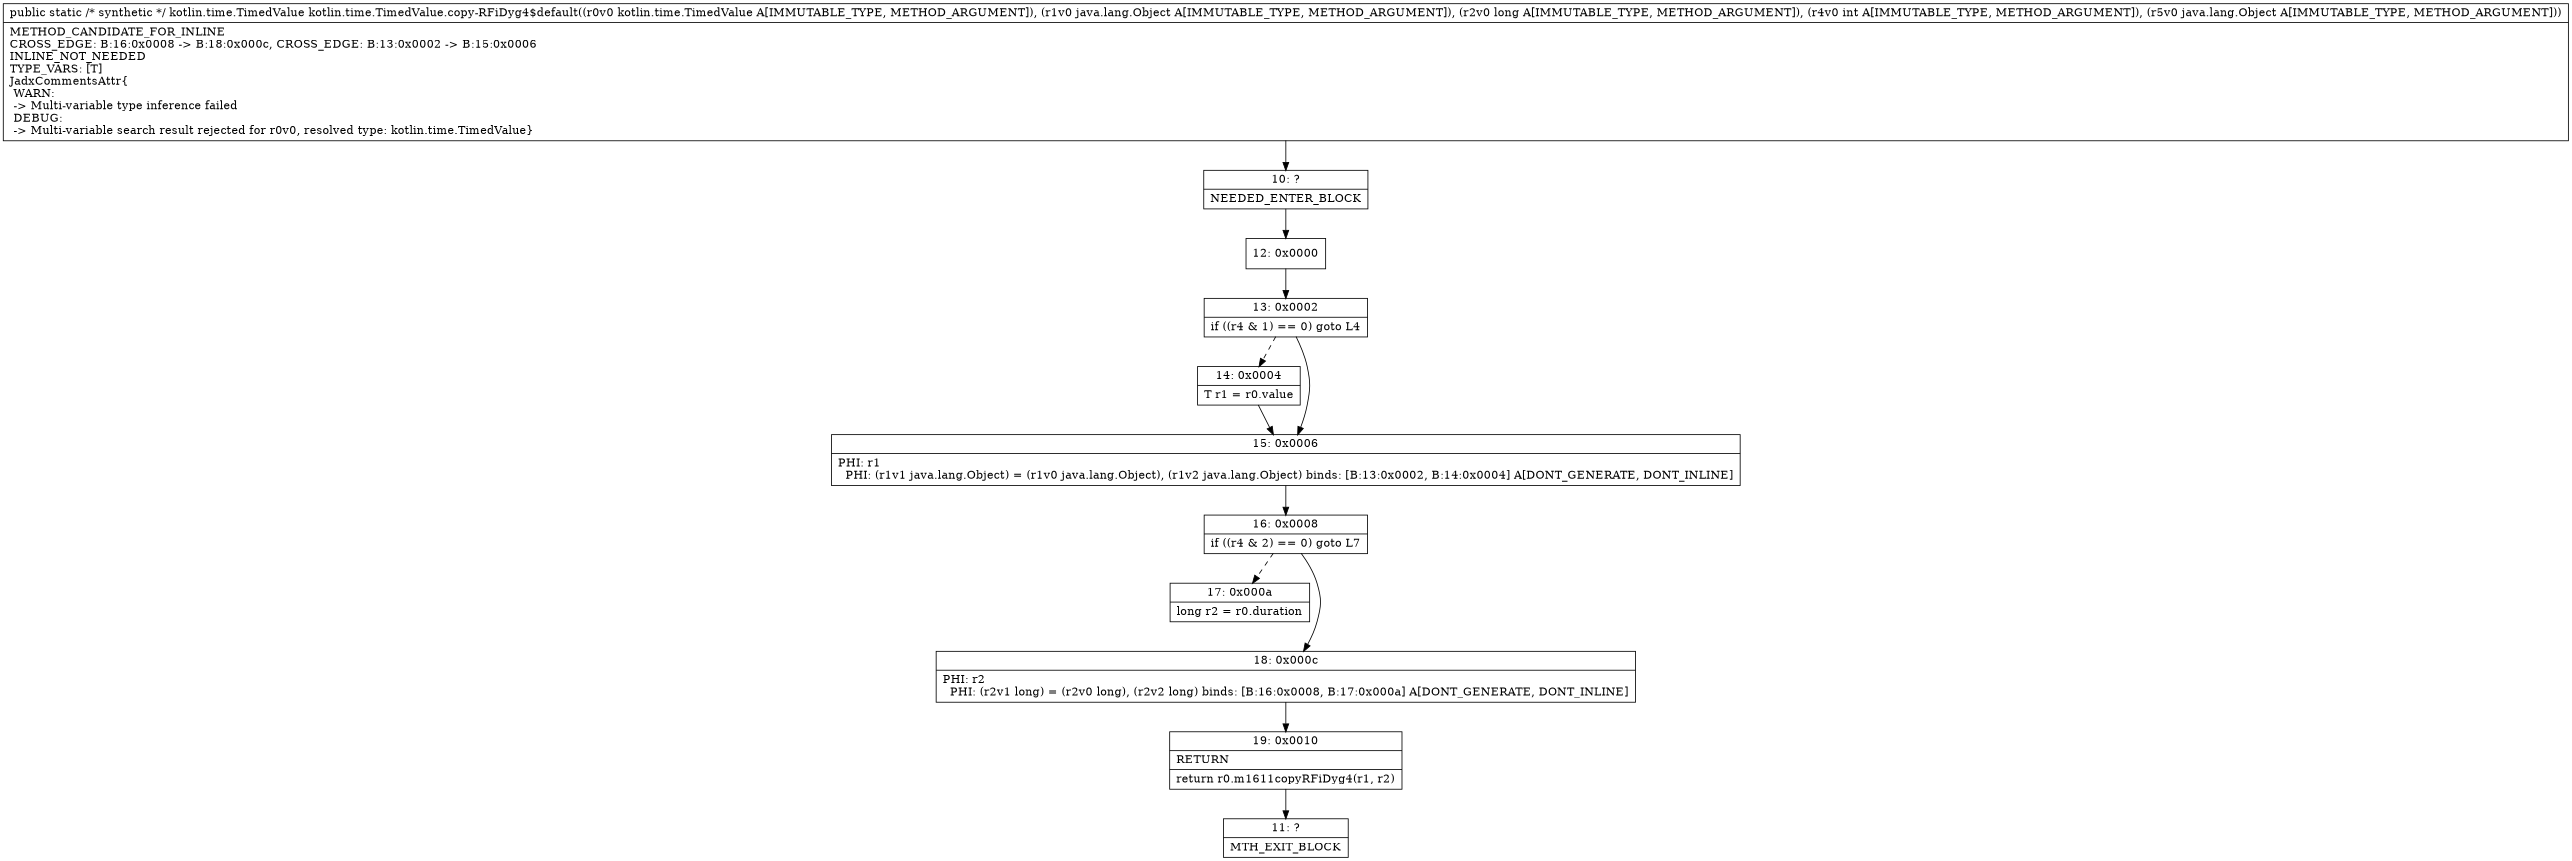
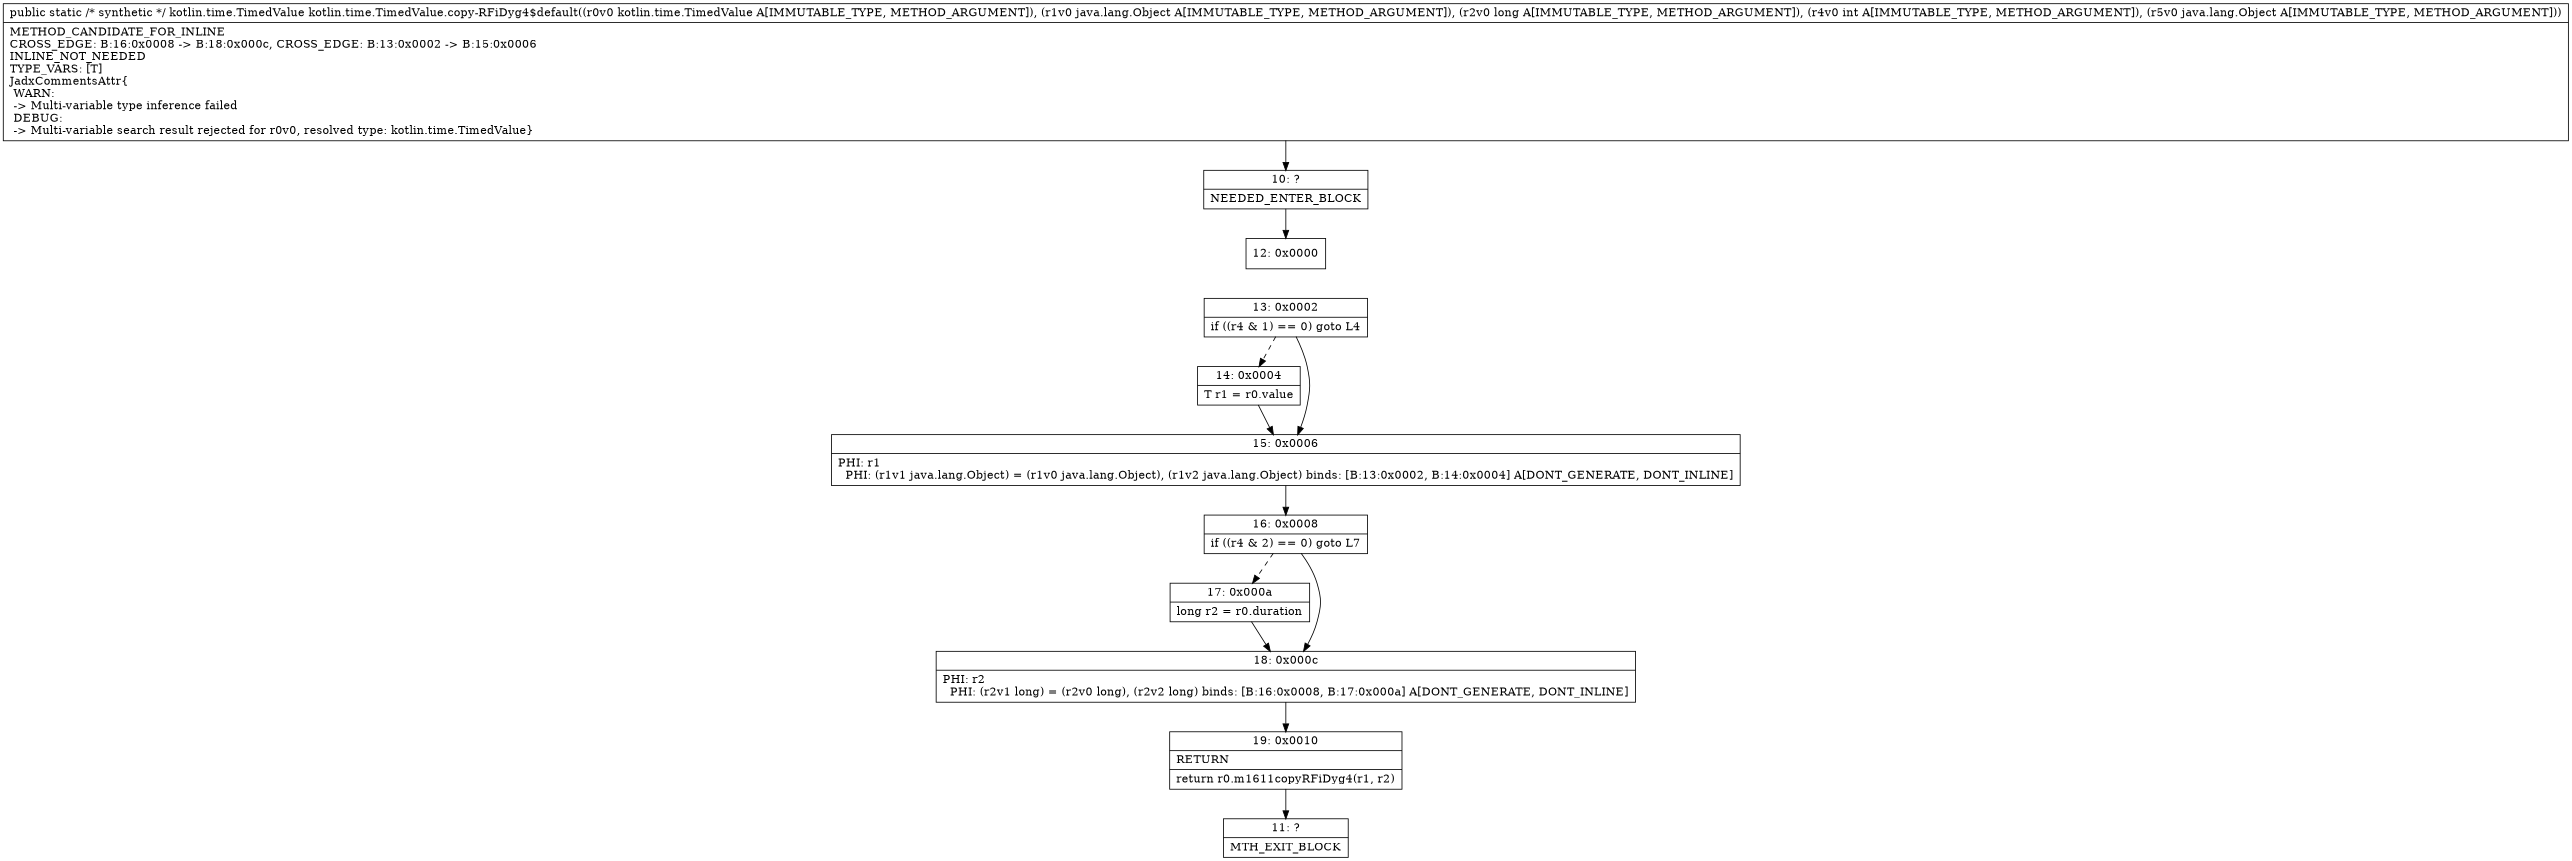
edge "12: 0x0000" -> "13: 0x0002": removed
edge "17: 0x000a" -> "18: 0x000c": added
